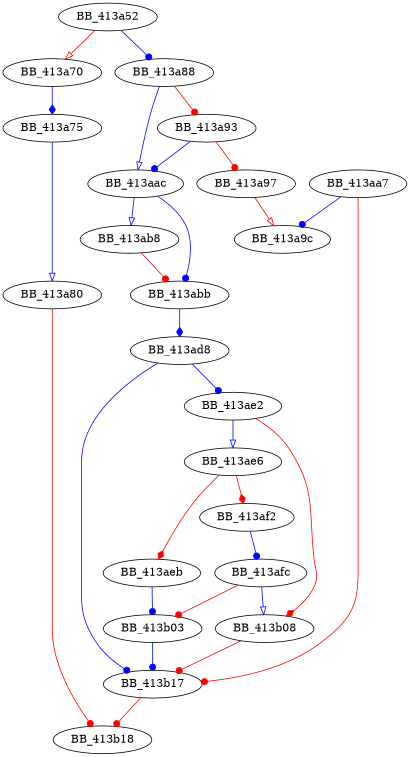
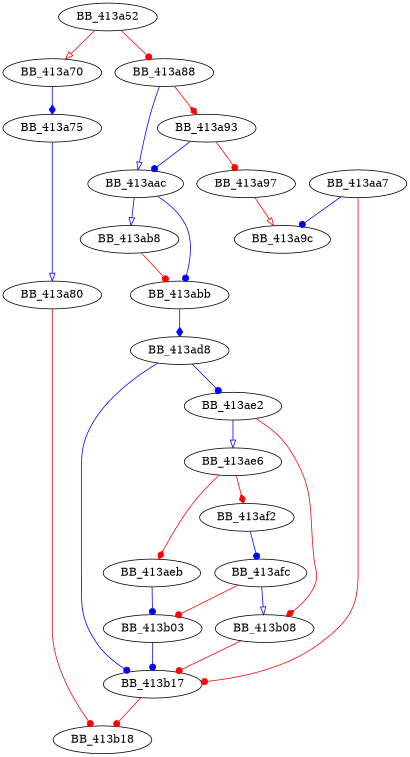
edge "BB_413a52" -> "BB_413a88": color blue -> red
edge "BB_413a88" -> "BB_413a93": arrowhead dot -> diamond
